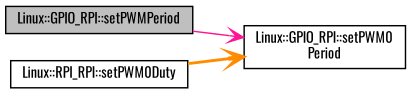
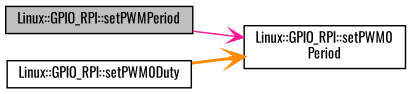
node "Linux::RPI_RPI::setPWM0Duty": label "Linux::RPI_RPI::setPWM0Duty" -> "Linux::GPIO_RPI::setPWM0Duty"
